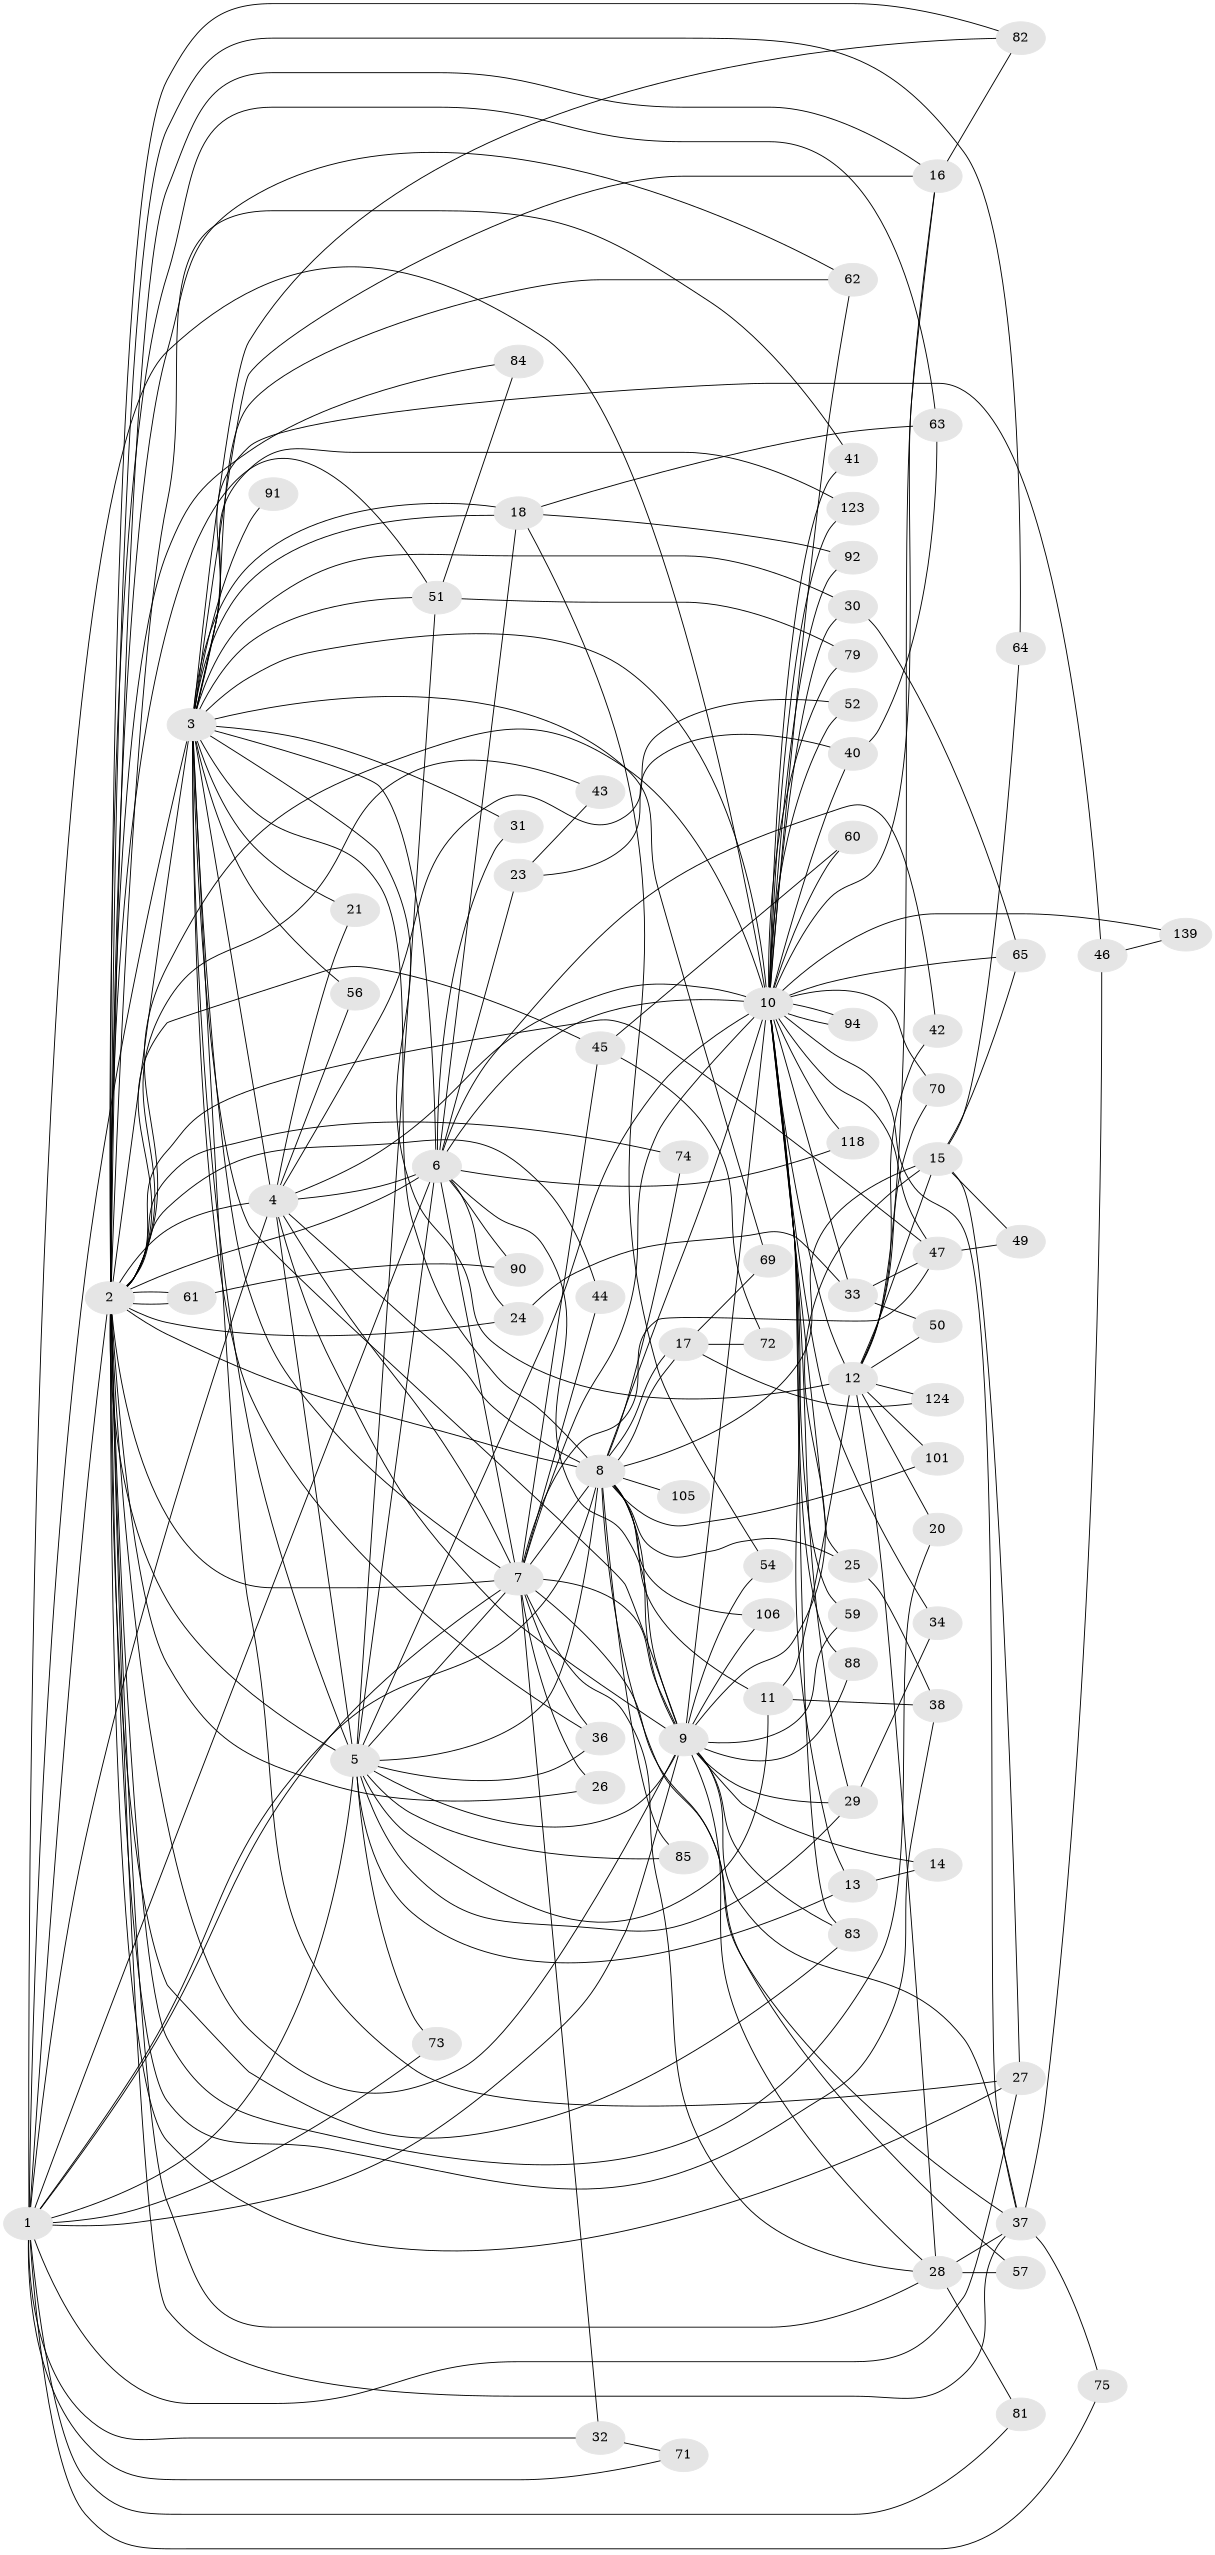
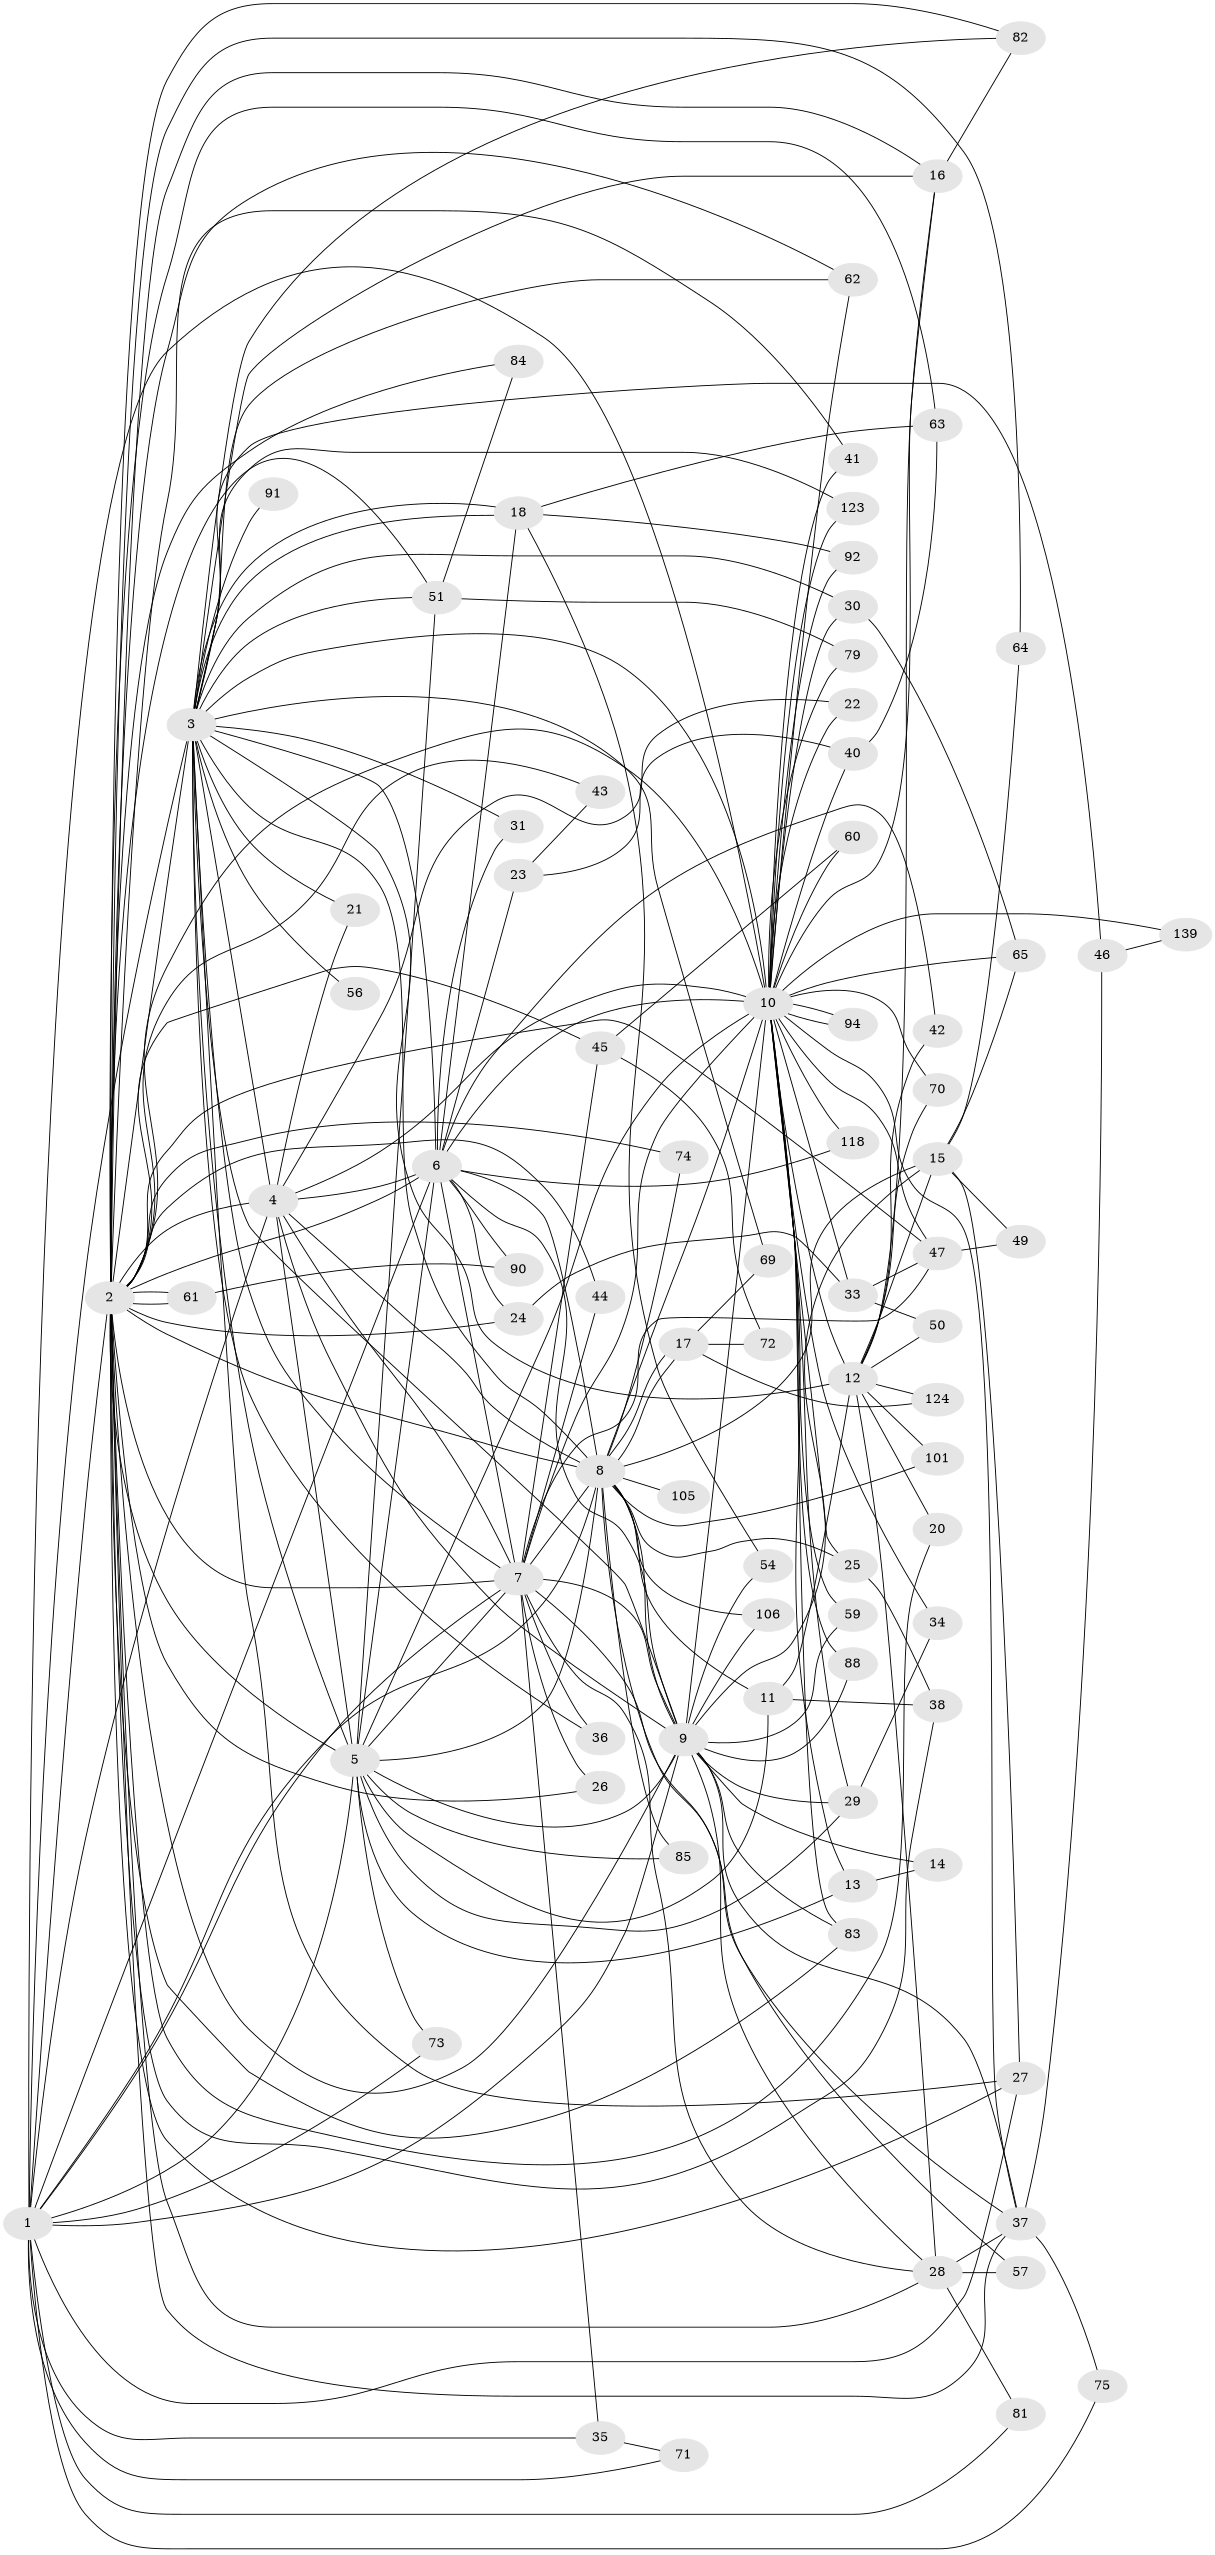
node "52": label "52" -> "22"
edge "56" -- "4": removed
edge "6" -- "8": added
edge "36" -- "5": removed
node "32": label "32" -> "35"
